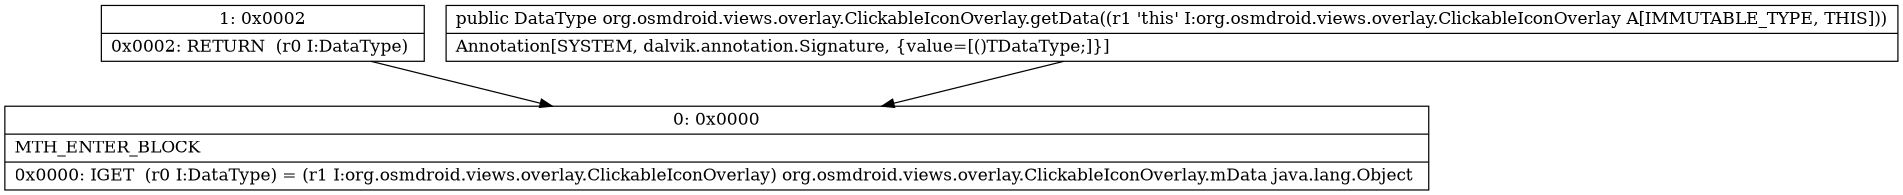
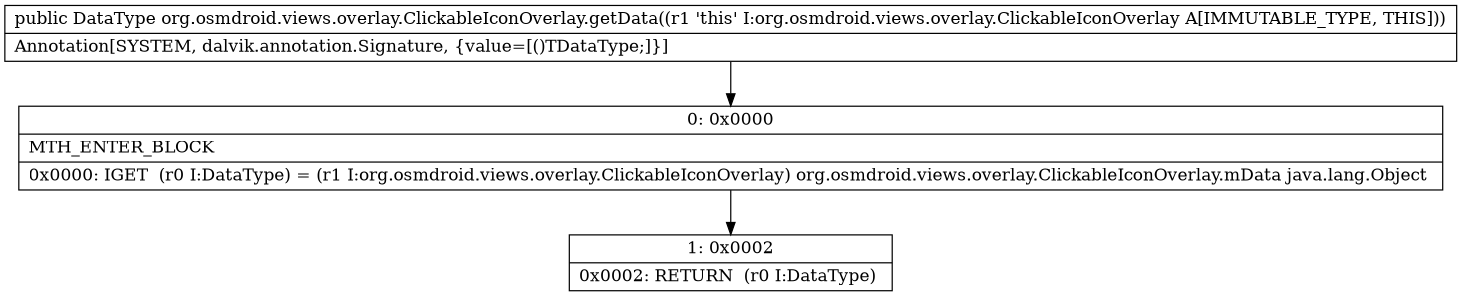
edge "1: 0x0002" -> "0: 0x0000": reversed
